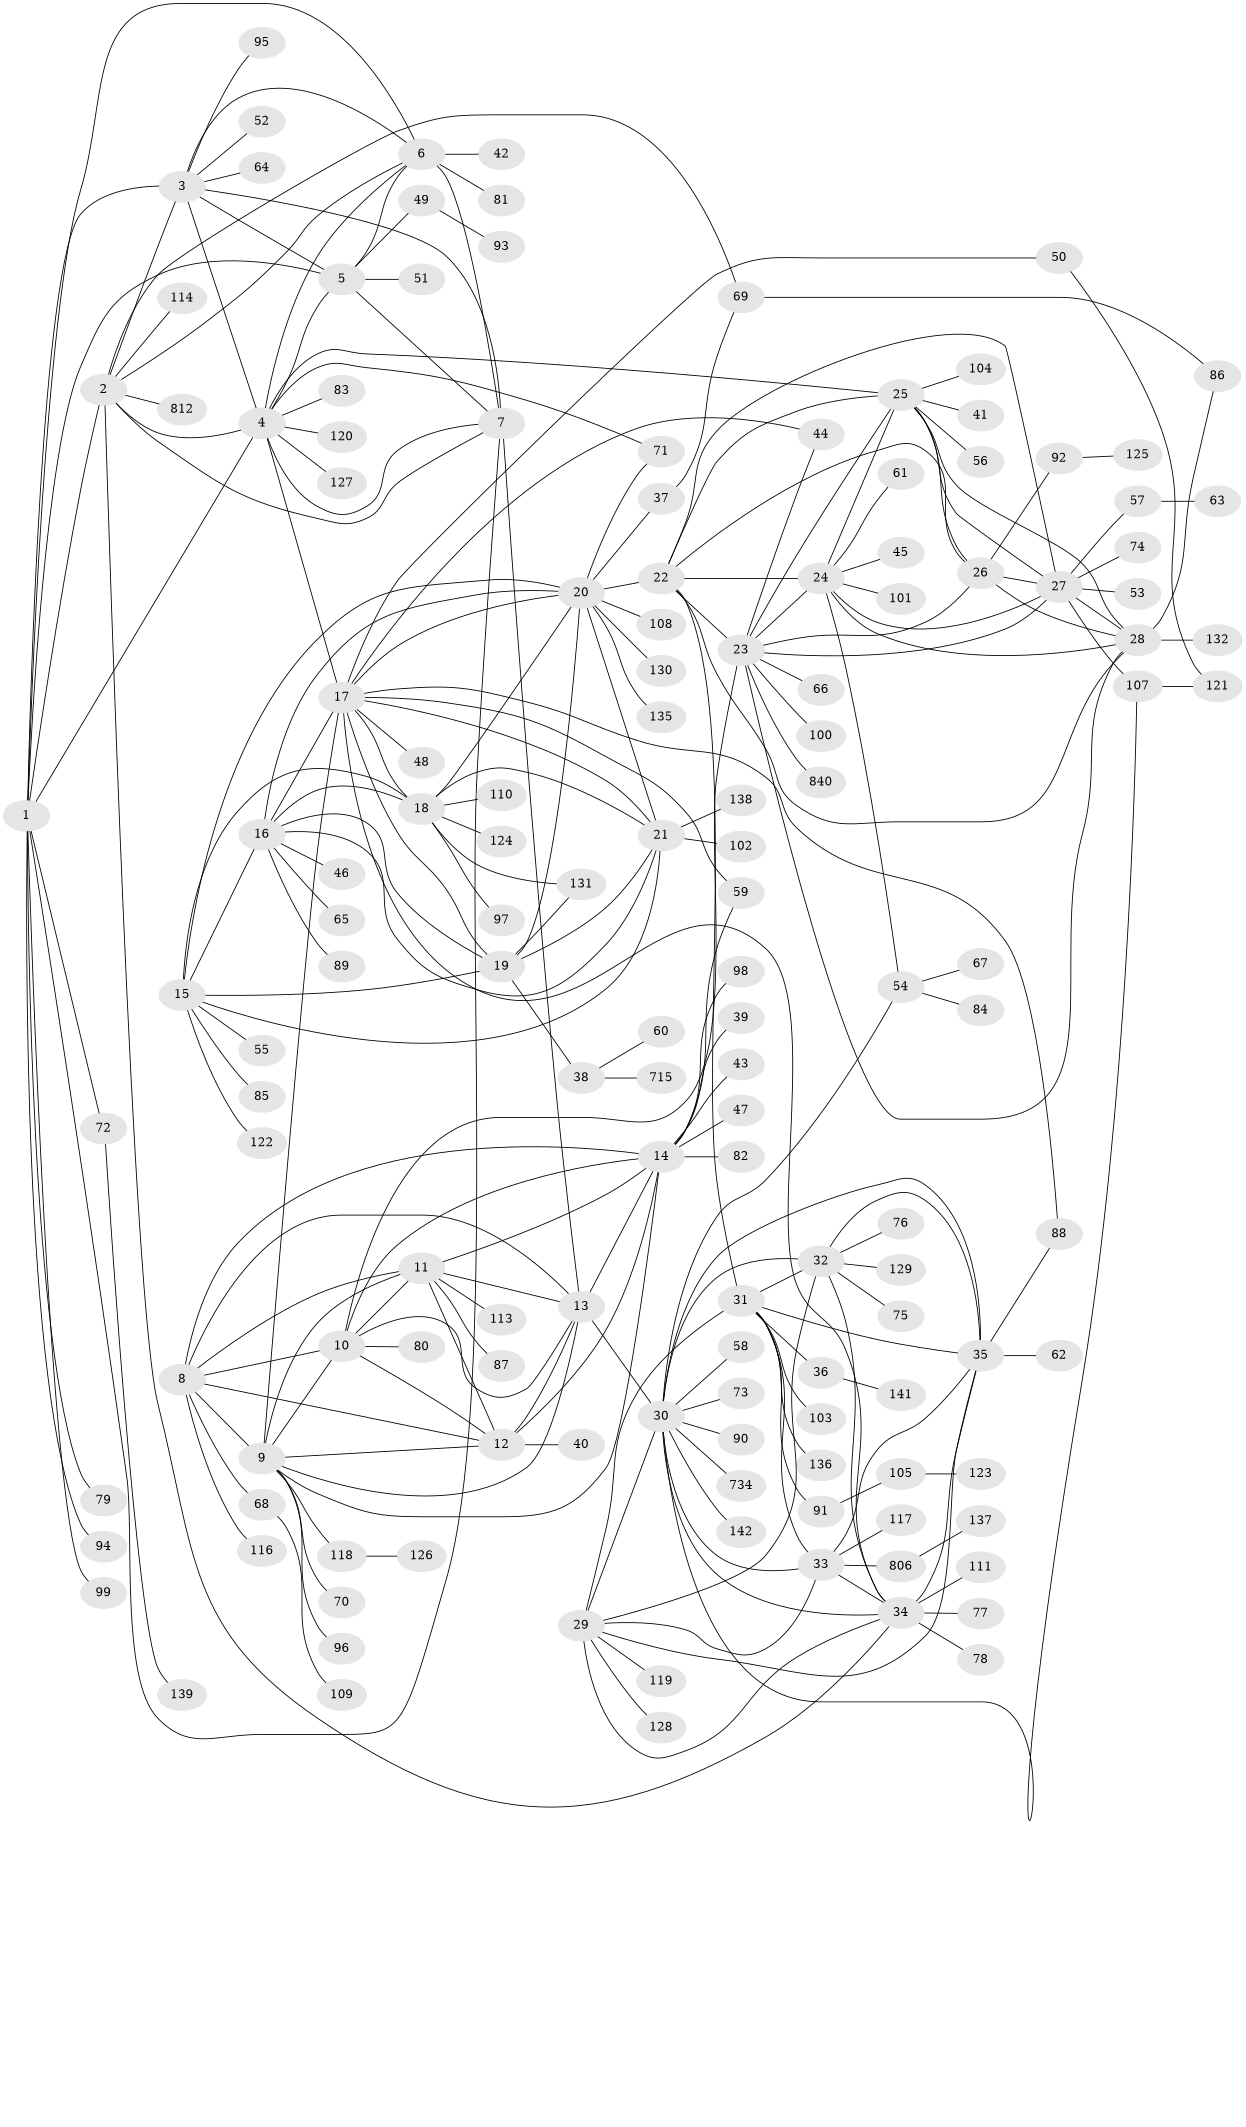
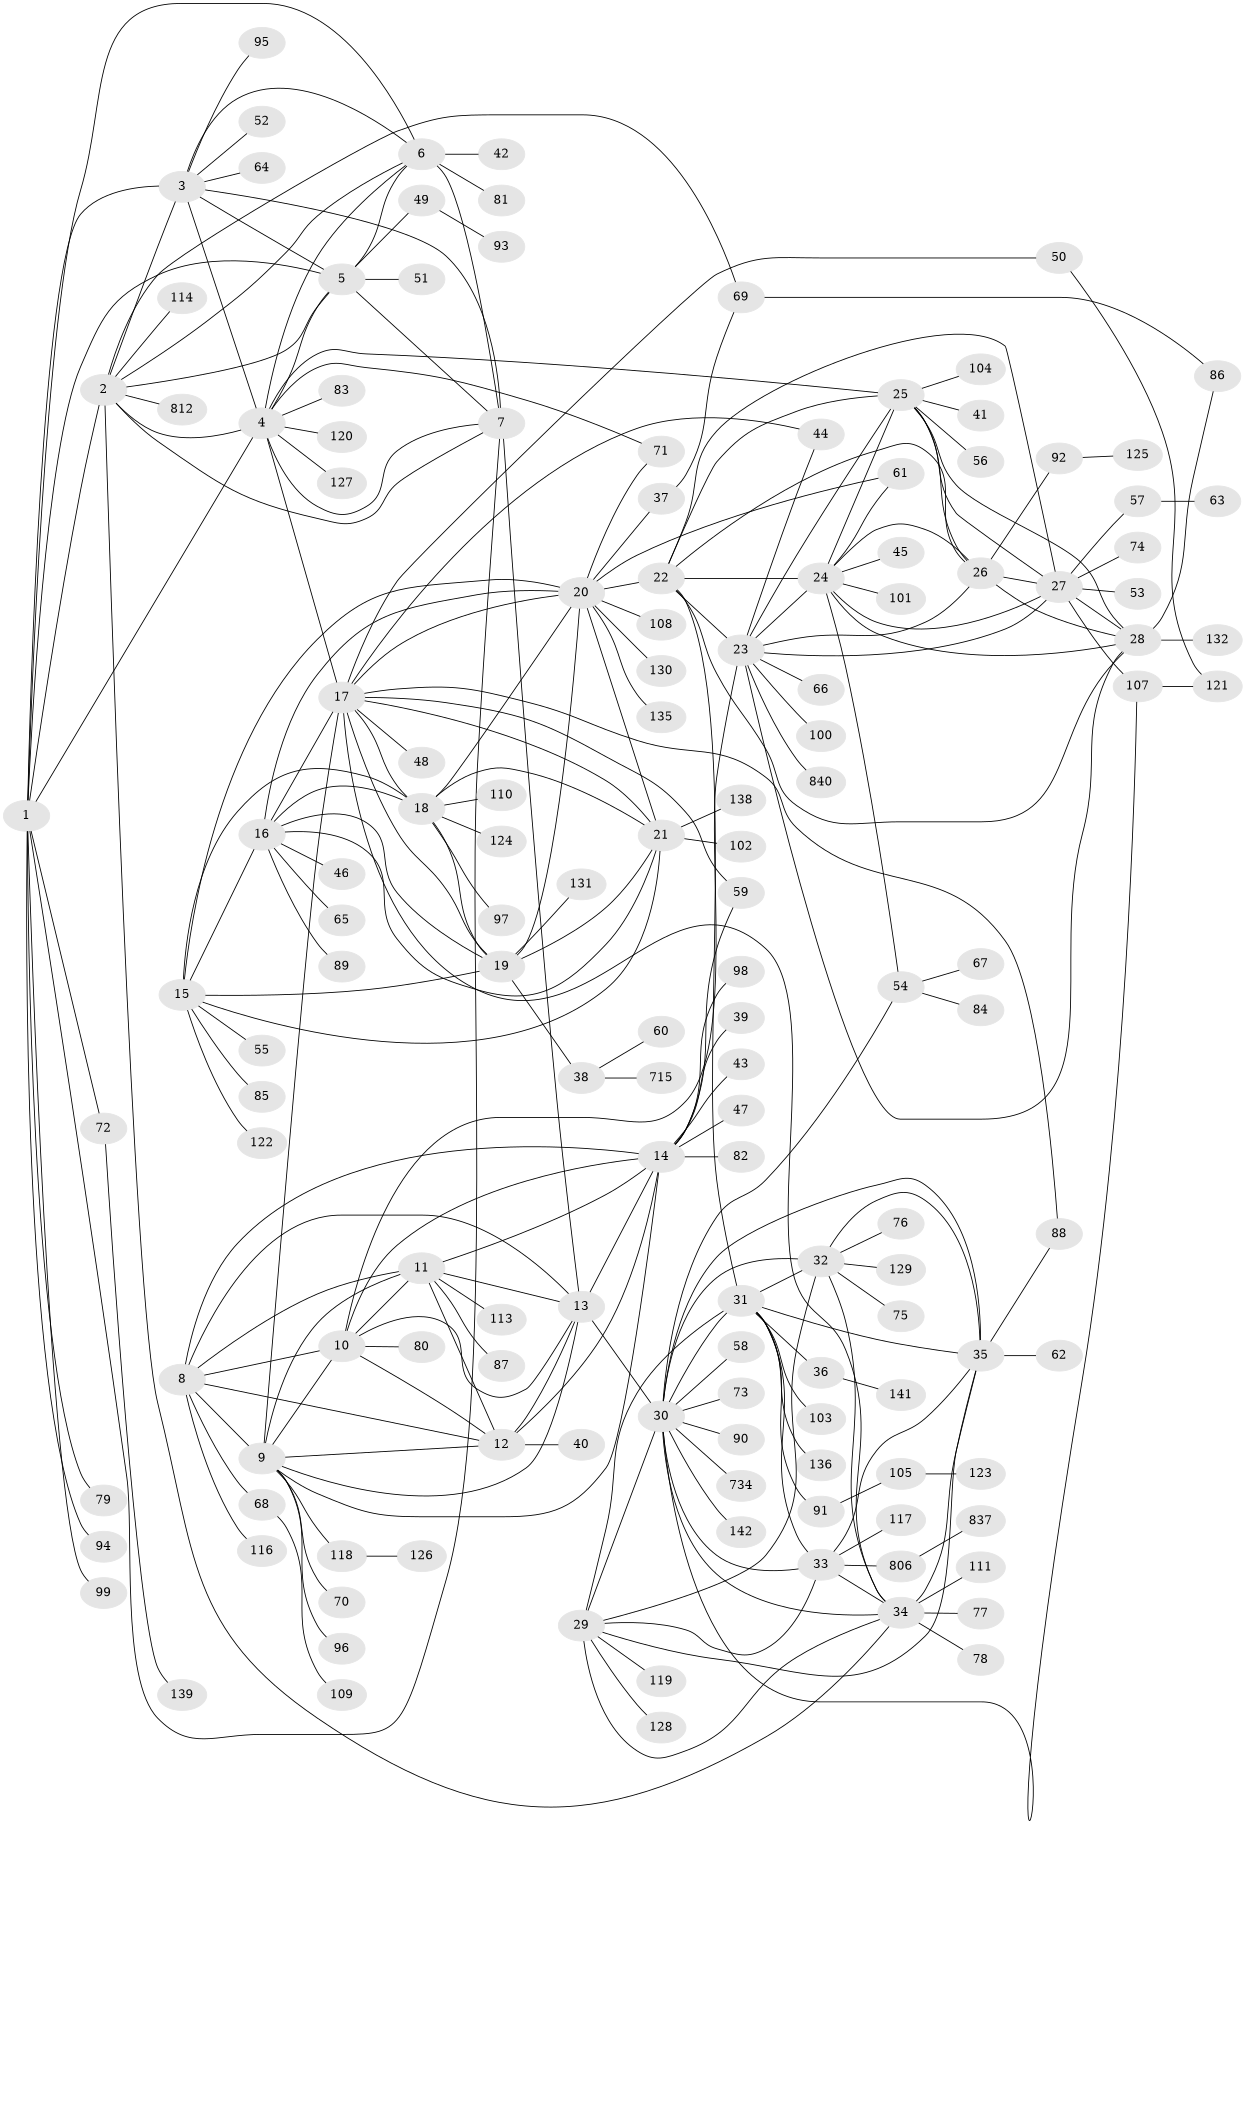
edge "5" -- "2": added
edge "61" -- "20": added
edge "26" -- "24": added
edge "18" -- "131": now "18" -- "19"
edge "31" -- "30": added
node "137": label "137" -> "837"
